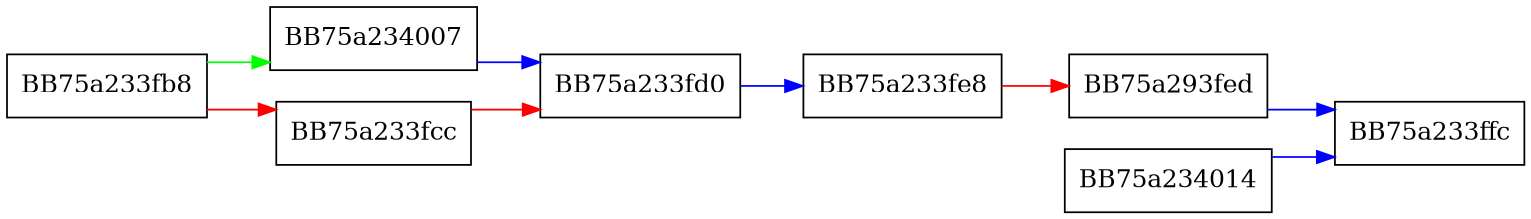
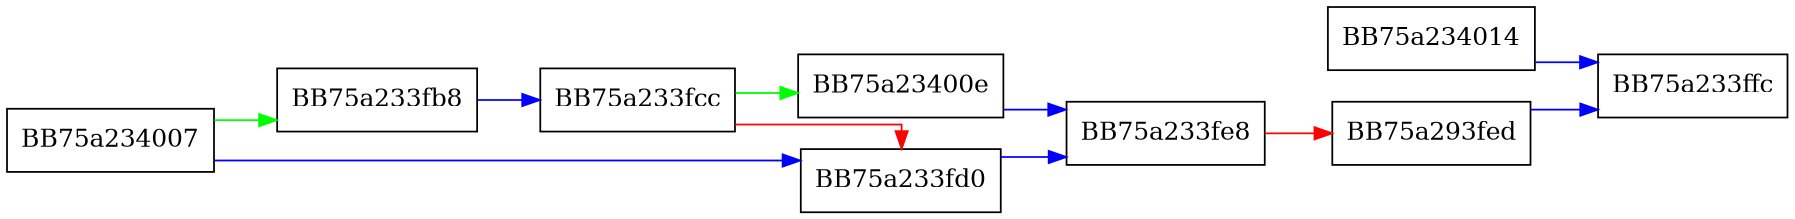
edge "BB75a233fb8" -> "BB75a234007": reversed
node "BB75a23400e": added
edge "BB75a233fb8" -> "BB75a233fcc": color red -> blue
